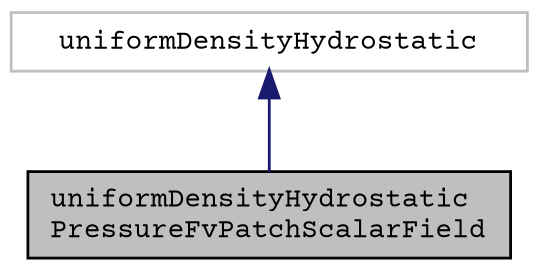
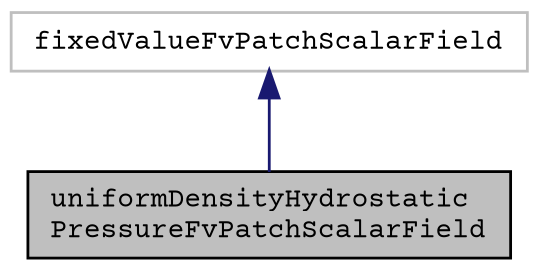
node "uniformDensityHydrostatic": label "uniformDensityHydrostatic" -> "fixedValueFvPatchScalarField"
